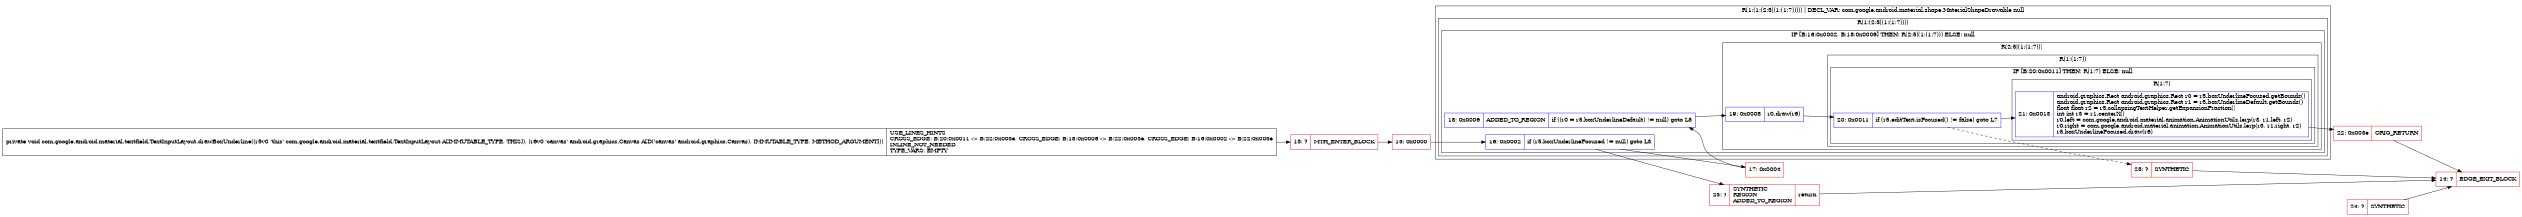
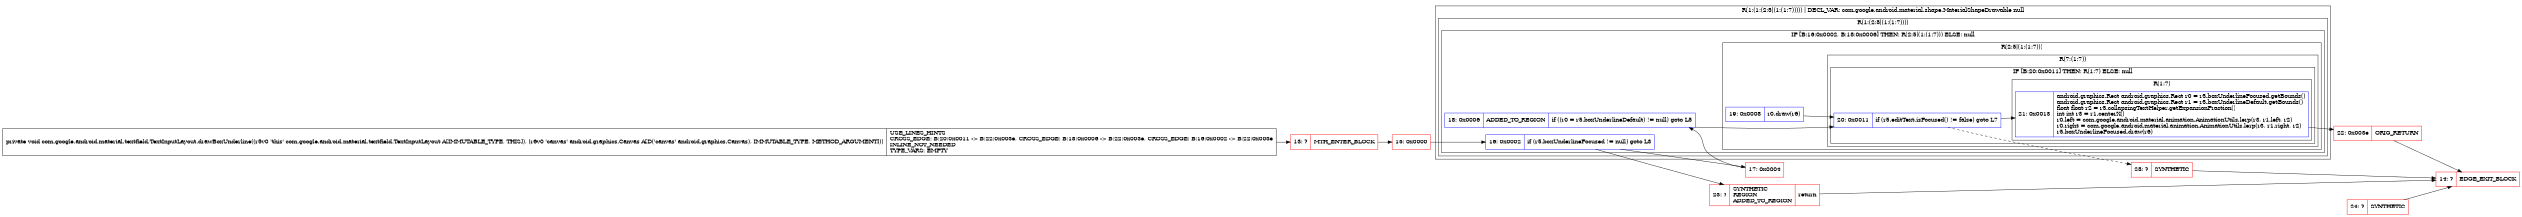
cluster "R(1:(1:7))": label "R(1:(1:7))" -> "R(7:(1:7))"
edge "18: 0x0006" -> "19: 0x0008": now "18: 0x0006" -> "20: 0x0011"
